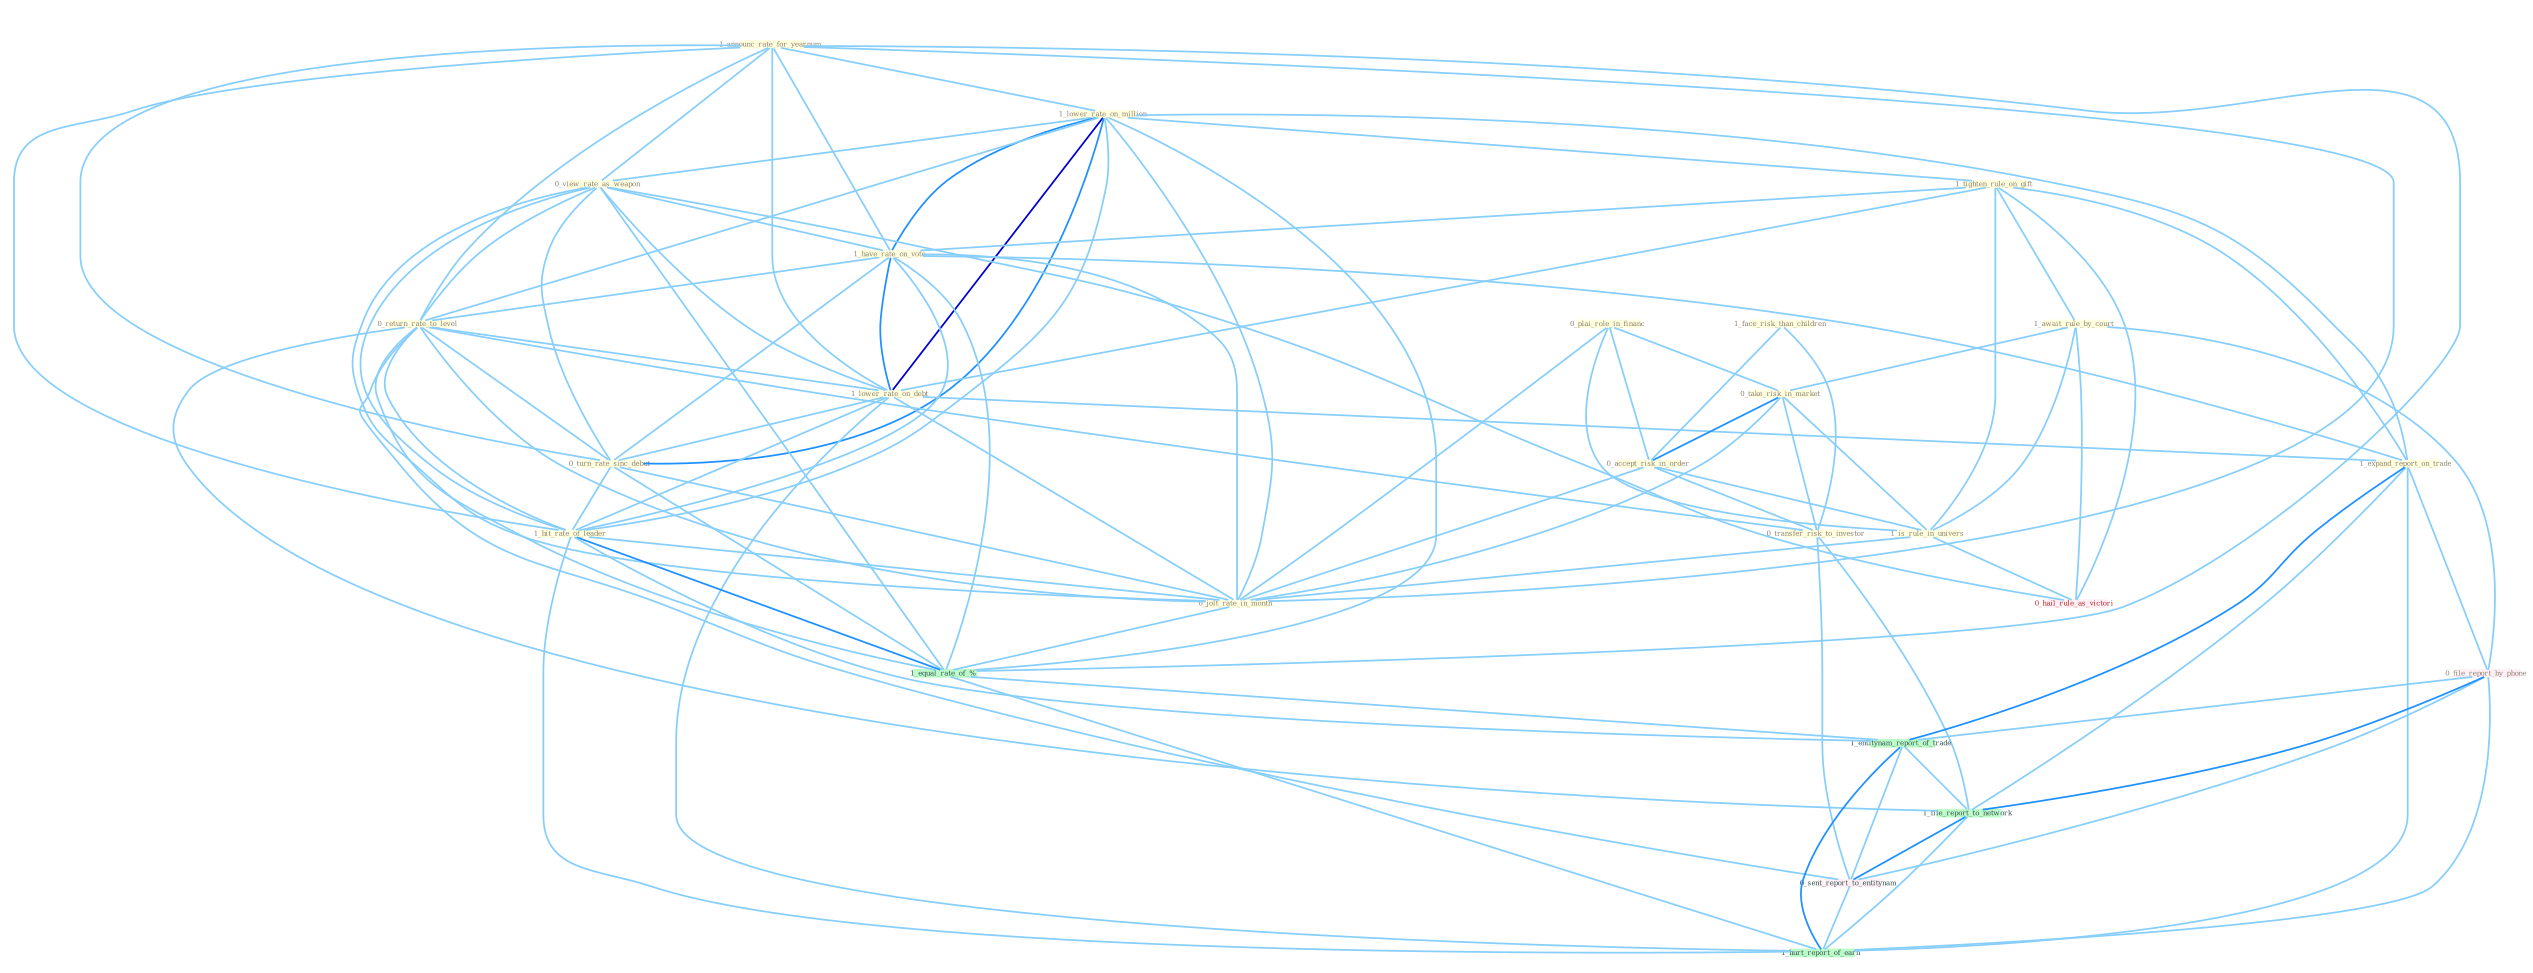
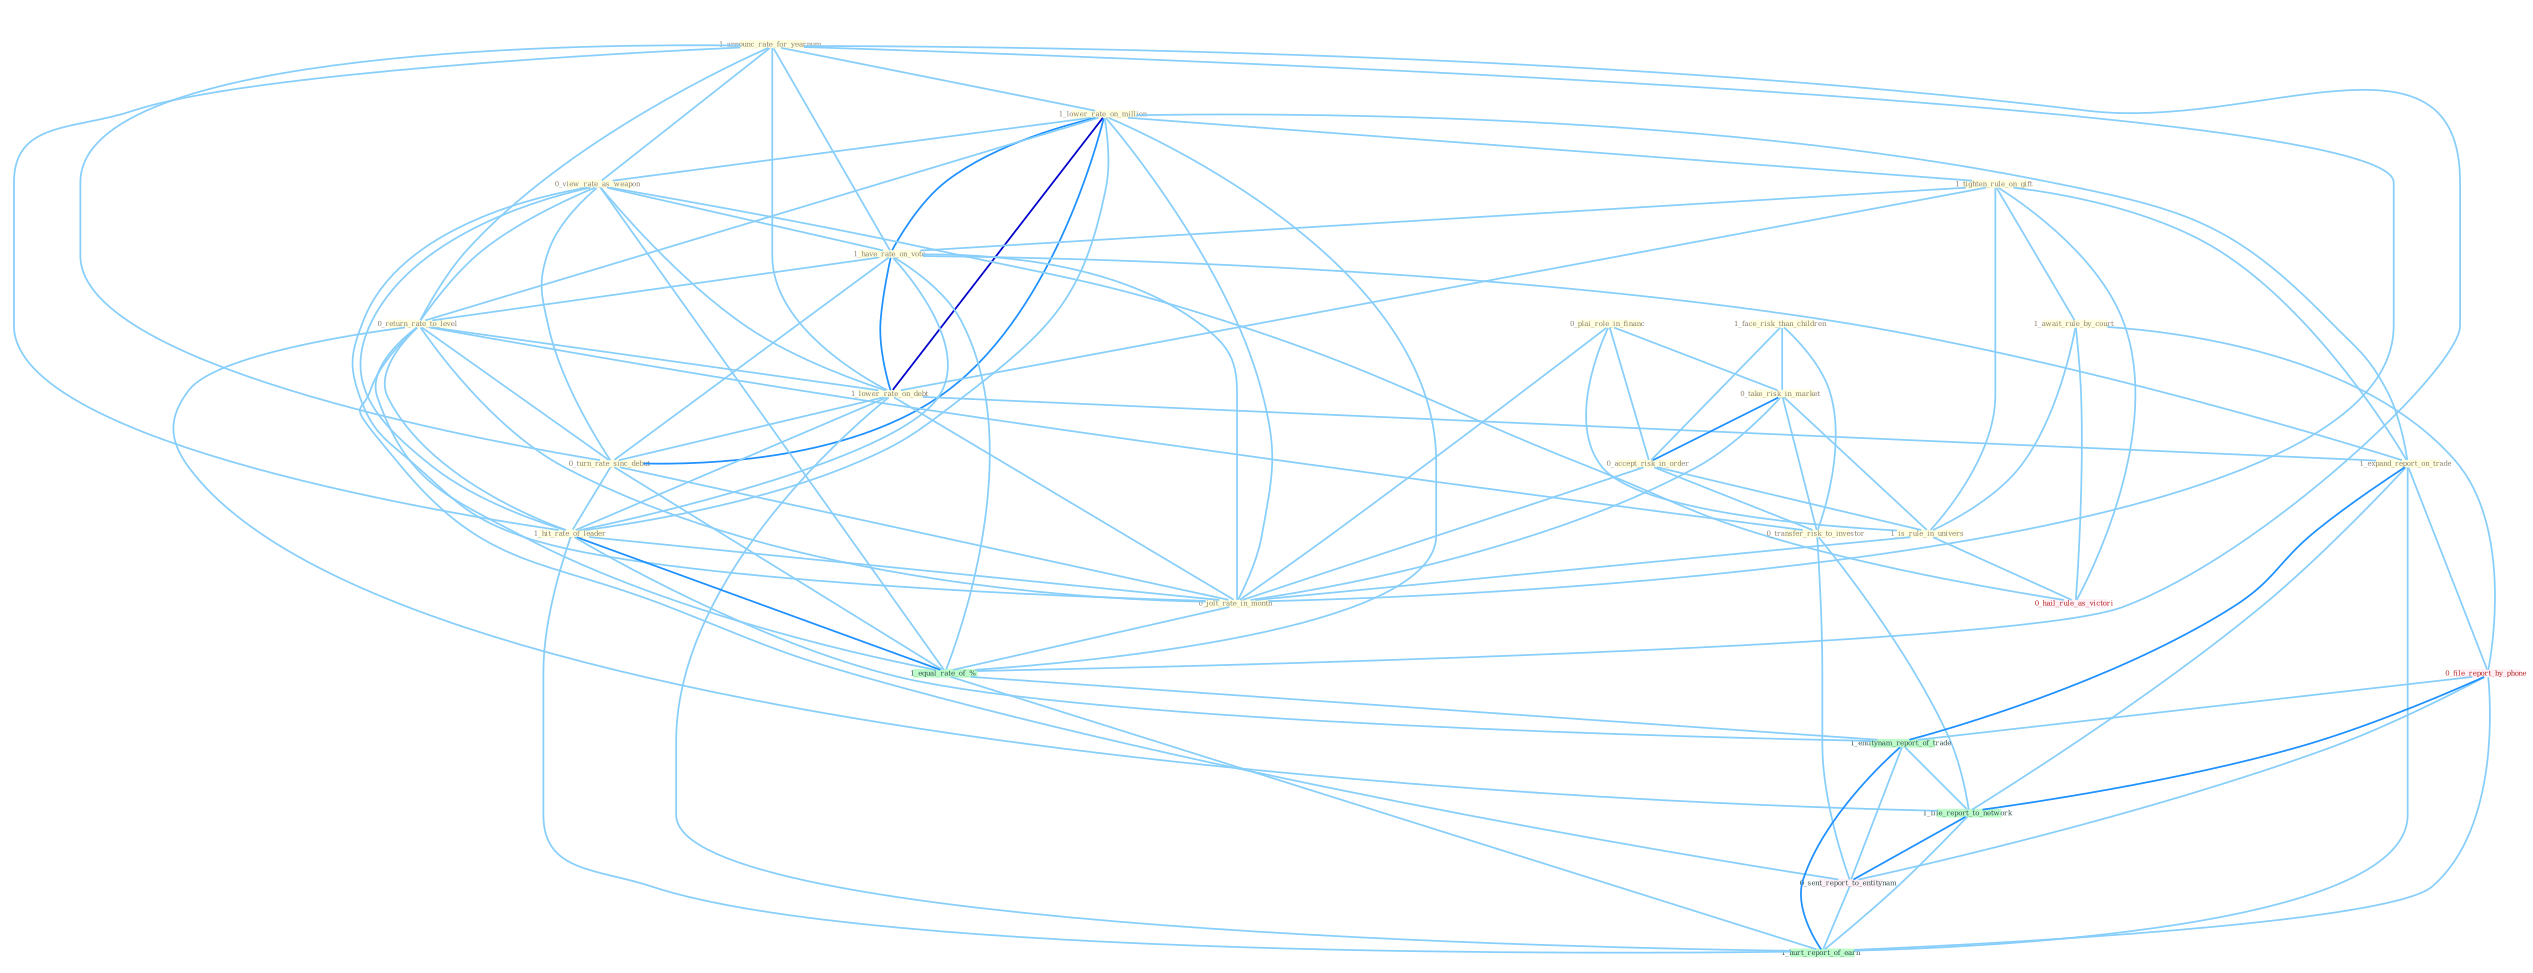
edge "1_await_rule_by_court" -- "0_take_risk_in_market": now "1_face_risk_than_children" -- "0_take_risk_in_market"
node "0_file_report_by_phone": fontcolor #8b7d6b -> #b22222
